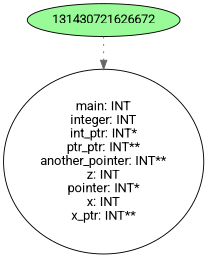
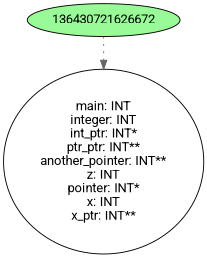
node "131430721626672": label "131430721626672" -> "136430721626672"
